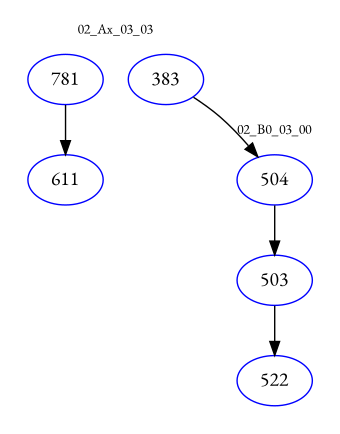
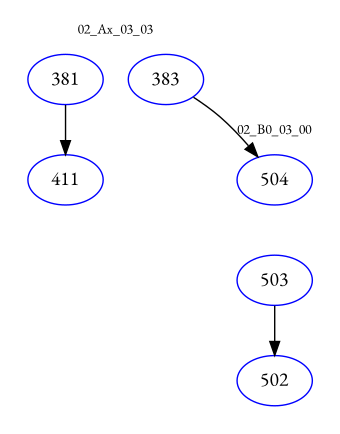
node "781": label "781" -> "381"
node "611": label "611" -> "411"
edge "504" -> "503": removed
node "522": label "522" -> "502"
